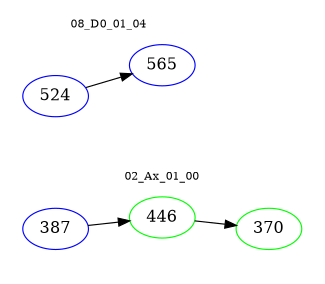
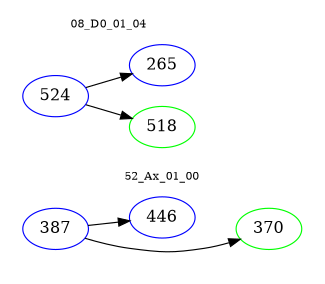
node "565": label "565" -> "265"
node "518": added
cluster "02_Ax_01_00": label "02_Ax_01_00" -> "52_Ax_01_00"
node "446": color green -> blue
edge "446" -> "370": now "387" -> "370"
